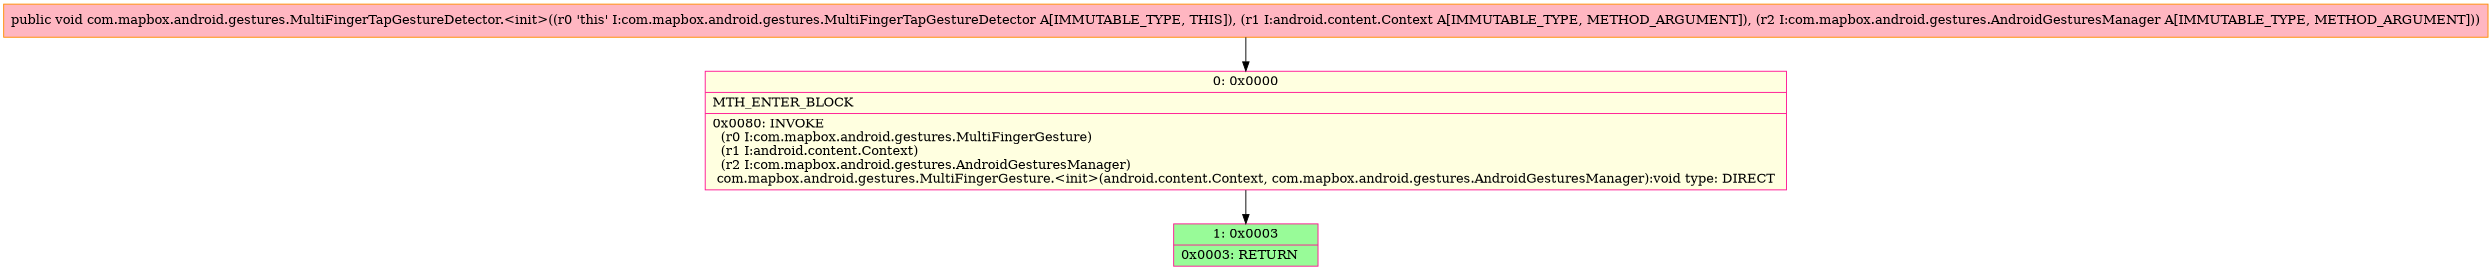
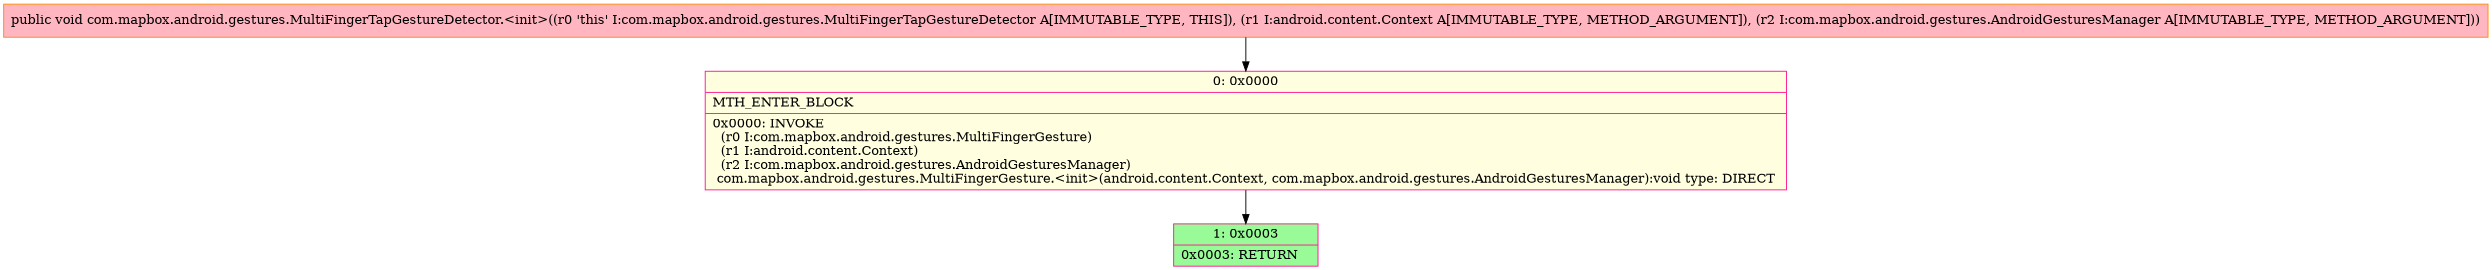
node "0: 0x0000": text "0x0080: INVOKE" -> "0x0000: INVOKE"
